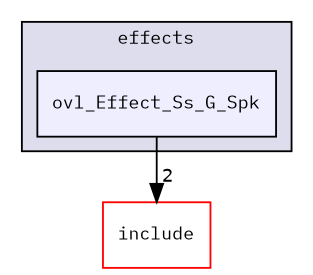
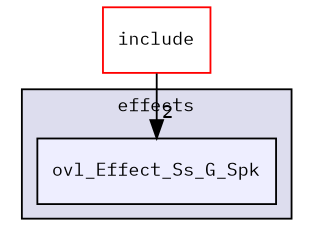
edge "ovl_Effect_Ss_G_Spk" -> "include": reversed
